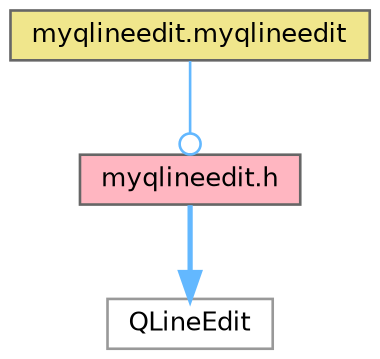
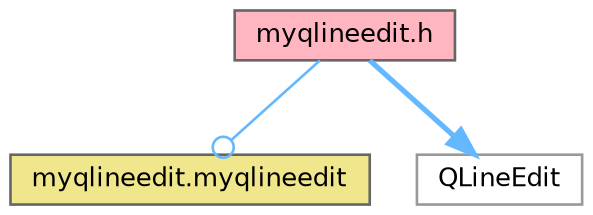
edge "myqlineedit.myqlineedit" -> "myqlineedit.h": reversed
